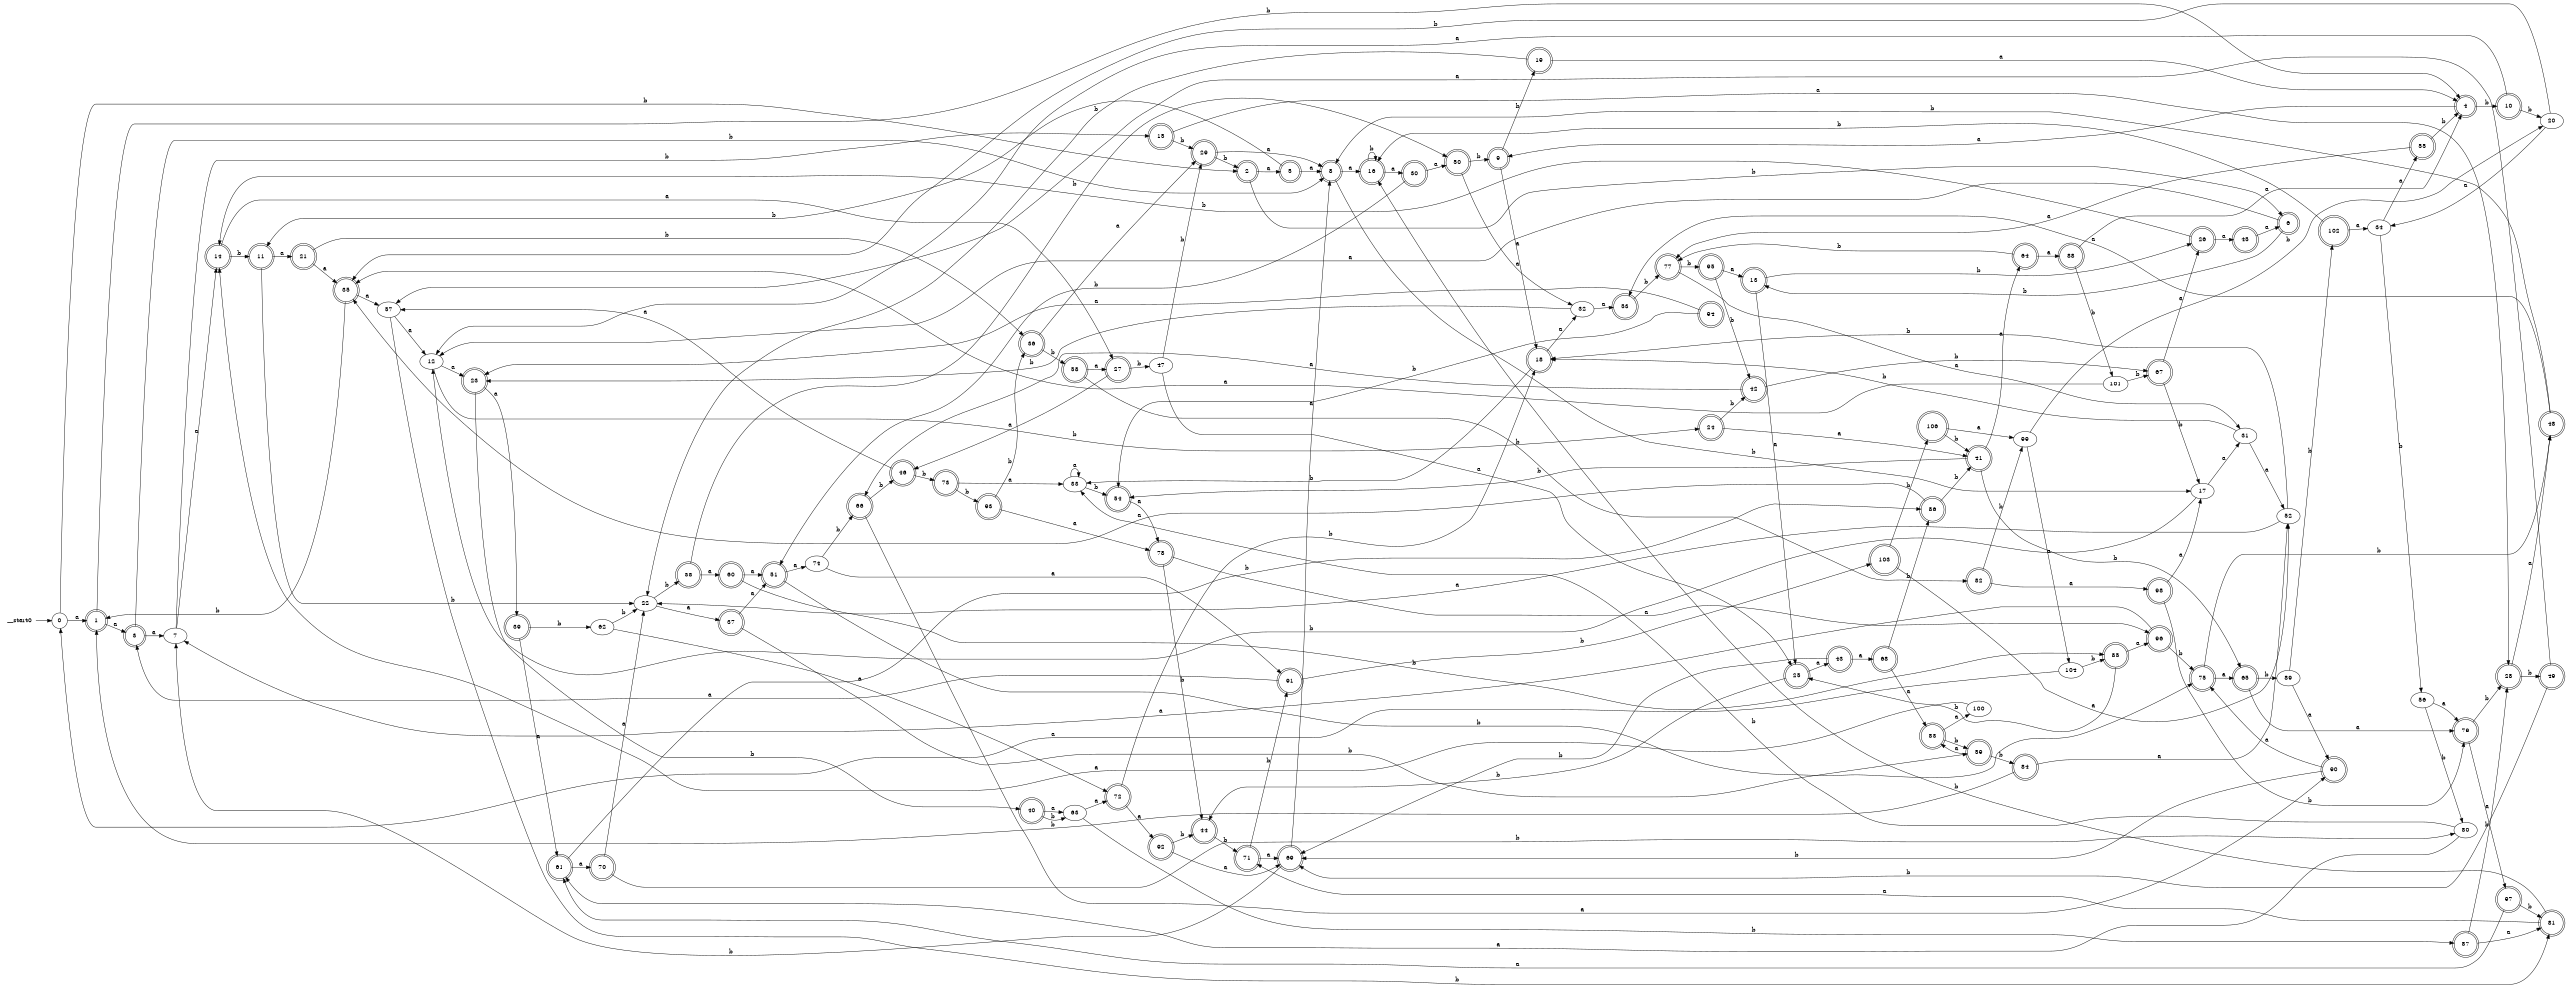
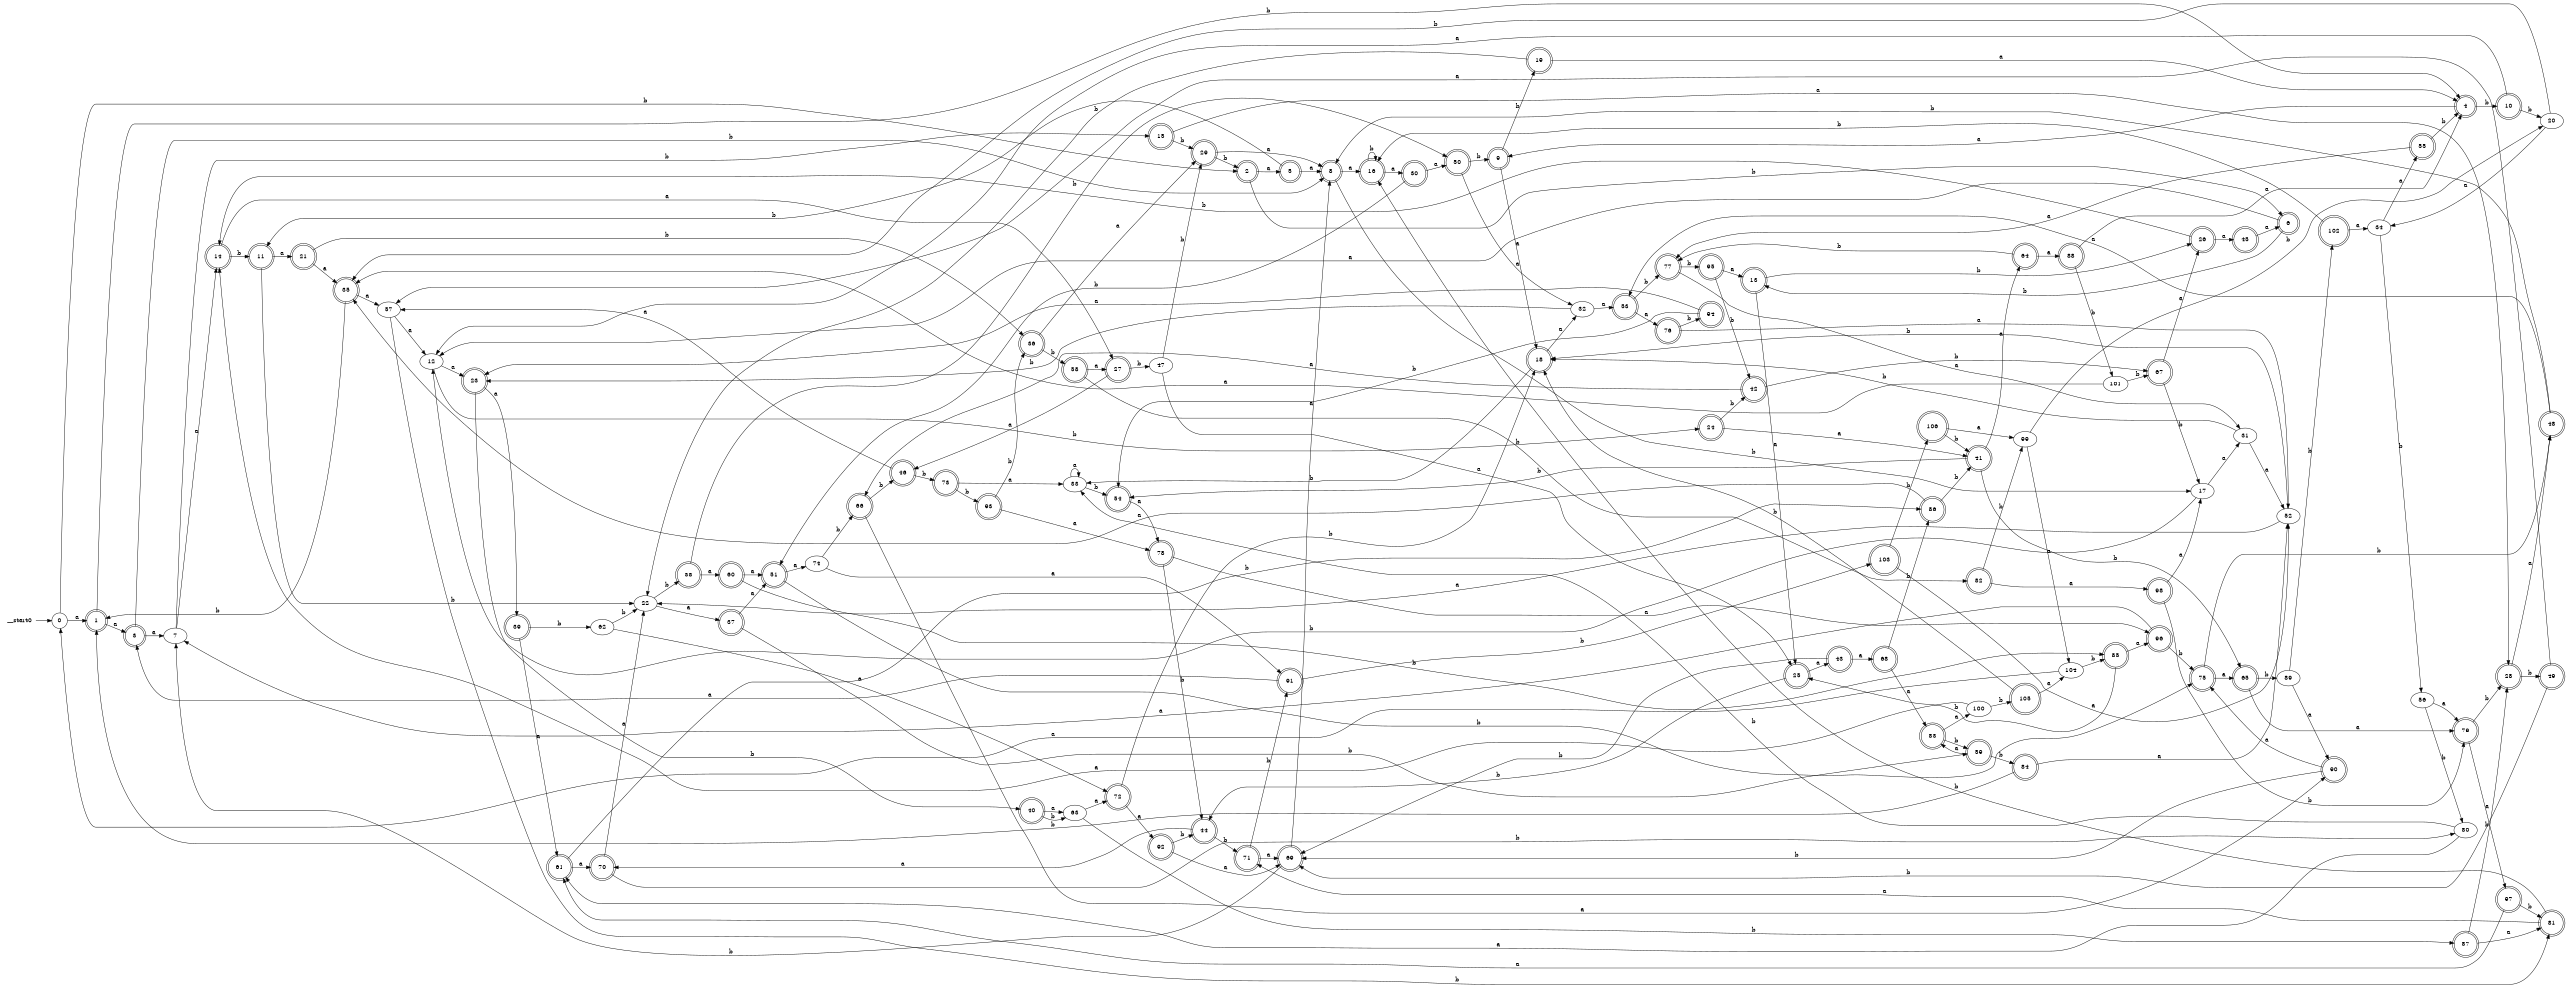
node "76": added
node "105": added
edge "44" -> "70": added, label "a"
